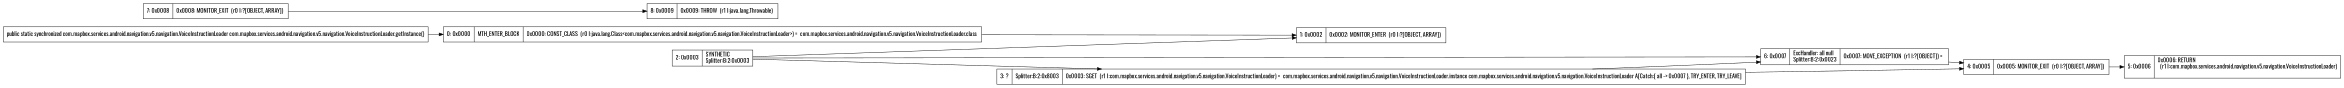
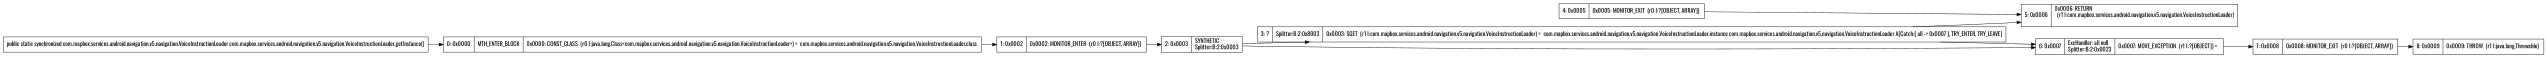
edge "2: 0x0003" -> "1: 0x0002": reversed
edge "6: 0x0007" -> "4: 0x0005": now "6: 0x0007" -> "7: 0x0008"
edge "3: ?" -> "4: 0x0005": now "3: ?" -> "5: 0x0006"
